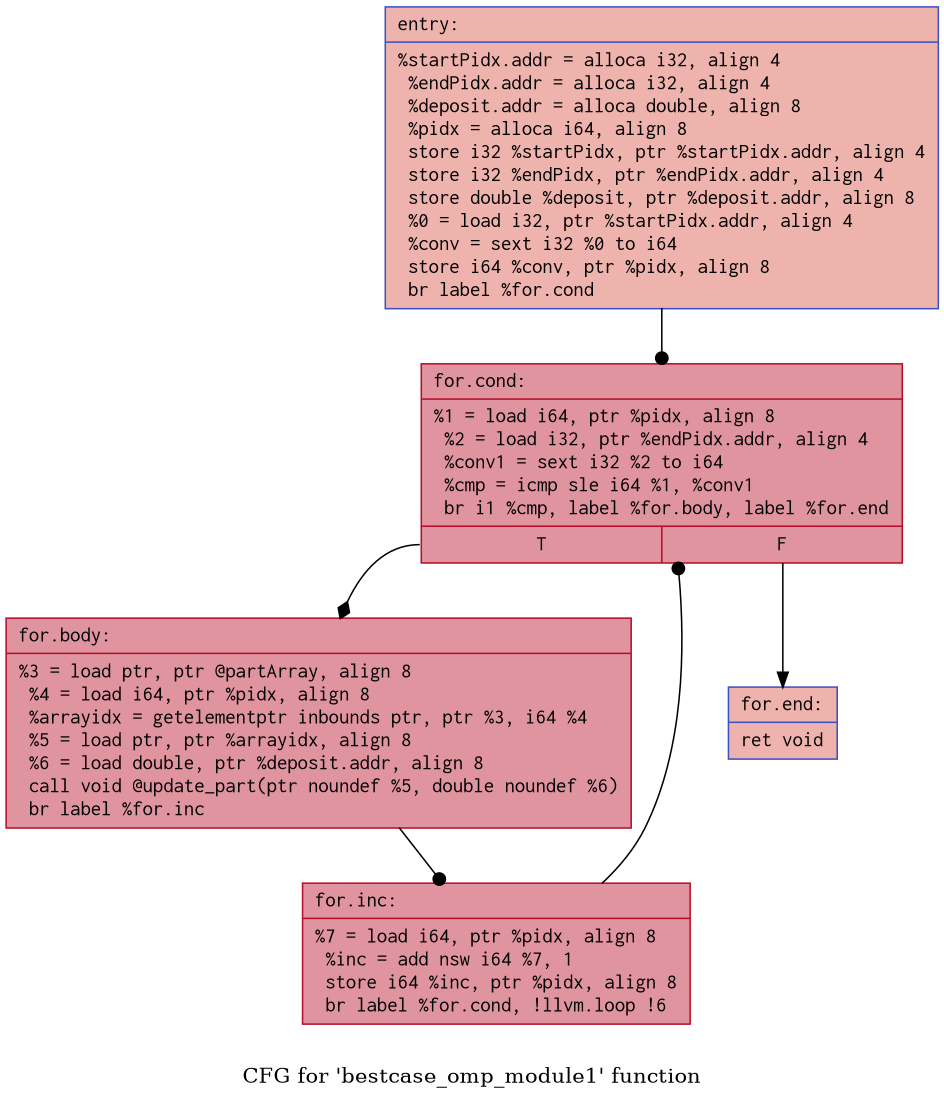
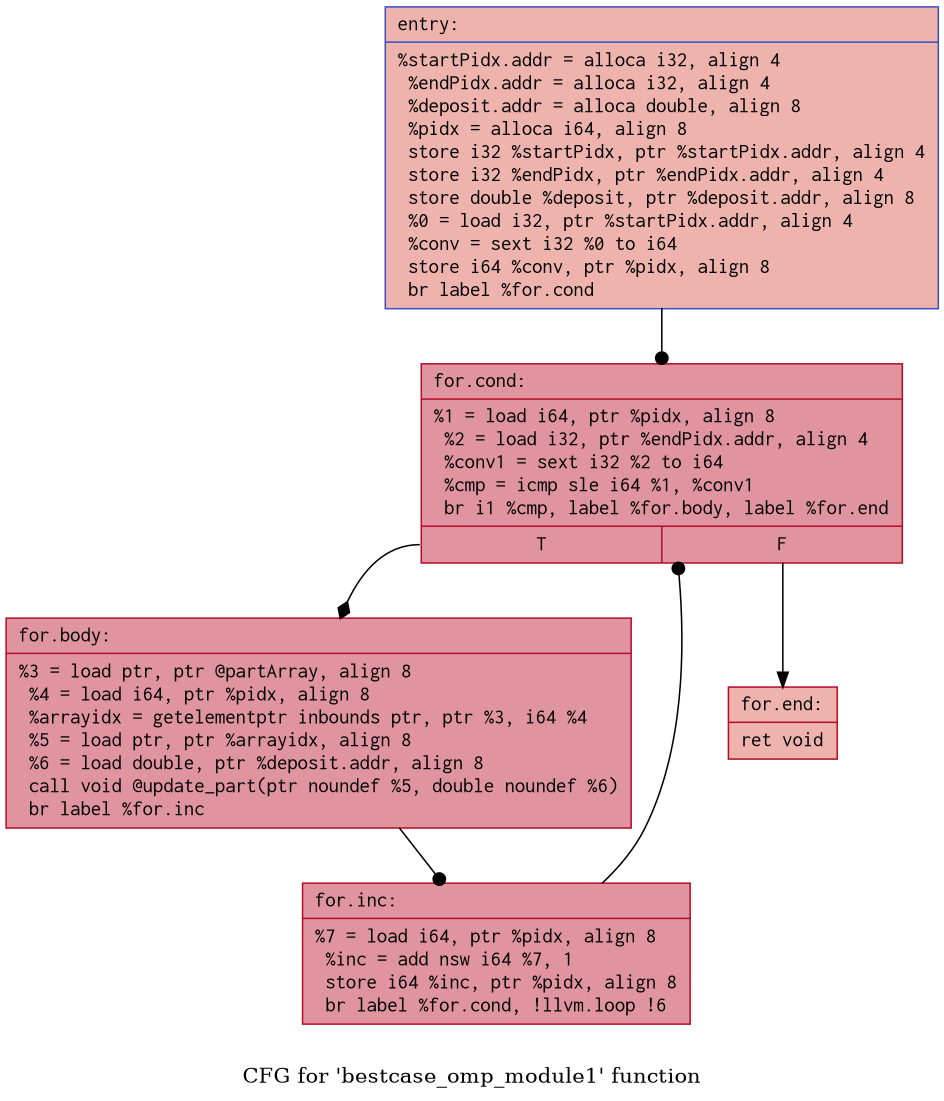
node "for.end:": color #3d50c3ff -> #b70d28ff
